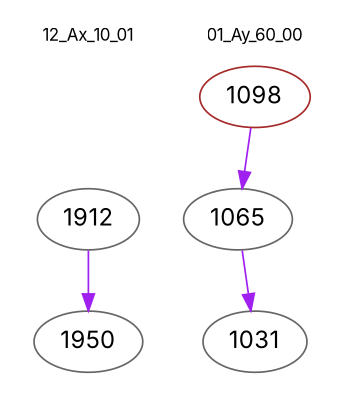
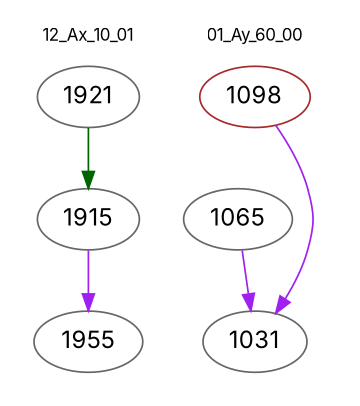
node "1921": added
edge "1098" -> "1065": now "1098" -> "1031"
node "1912": label "1912" -> "1915"
node "1950": label "1950" -> "1955"
